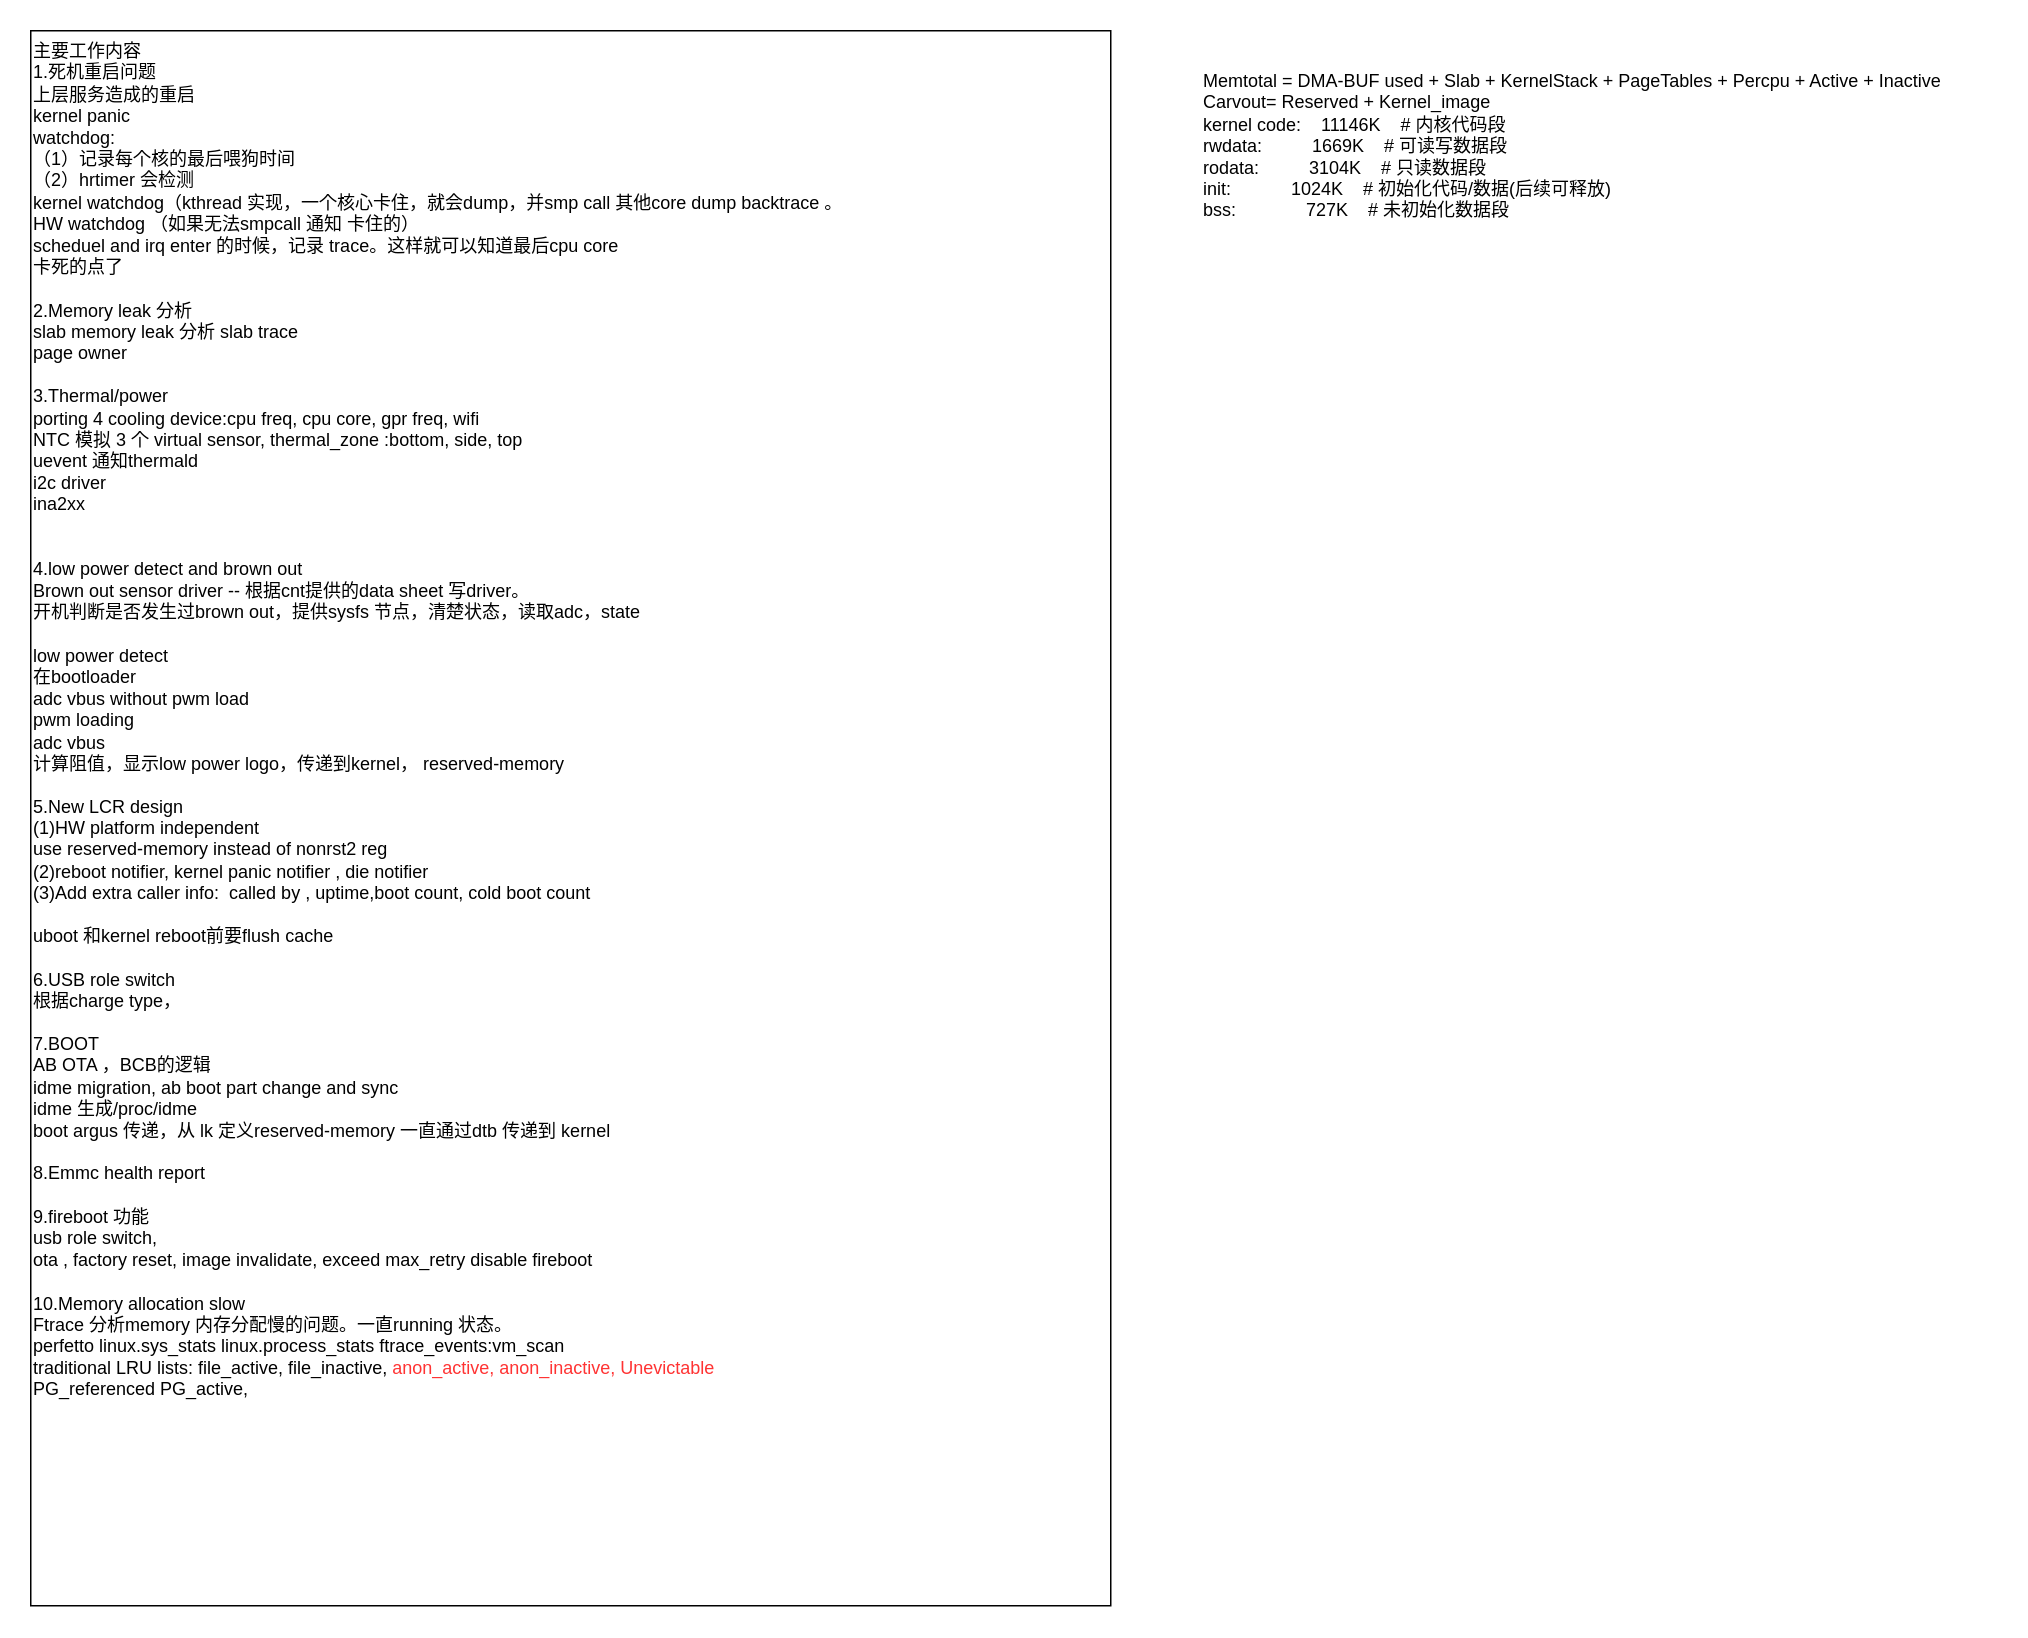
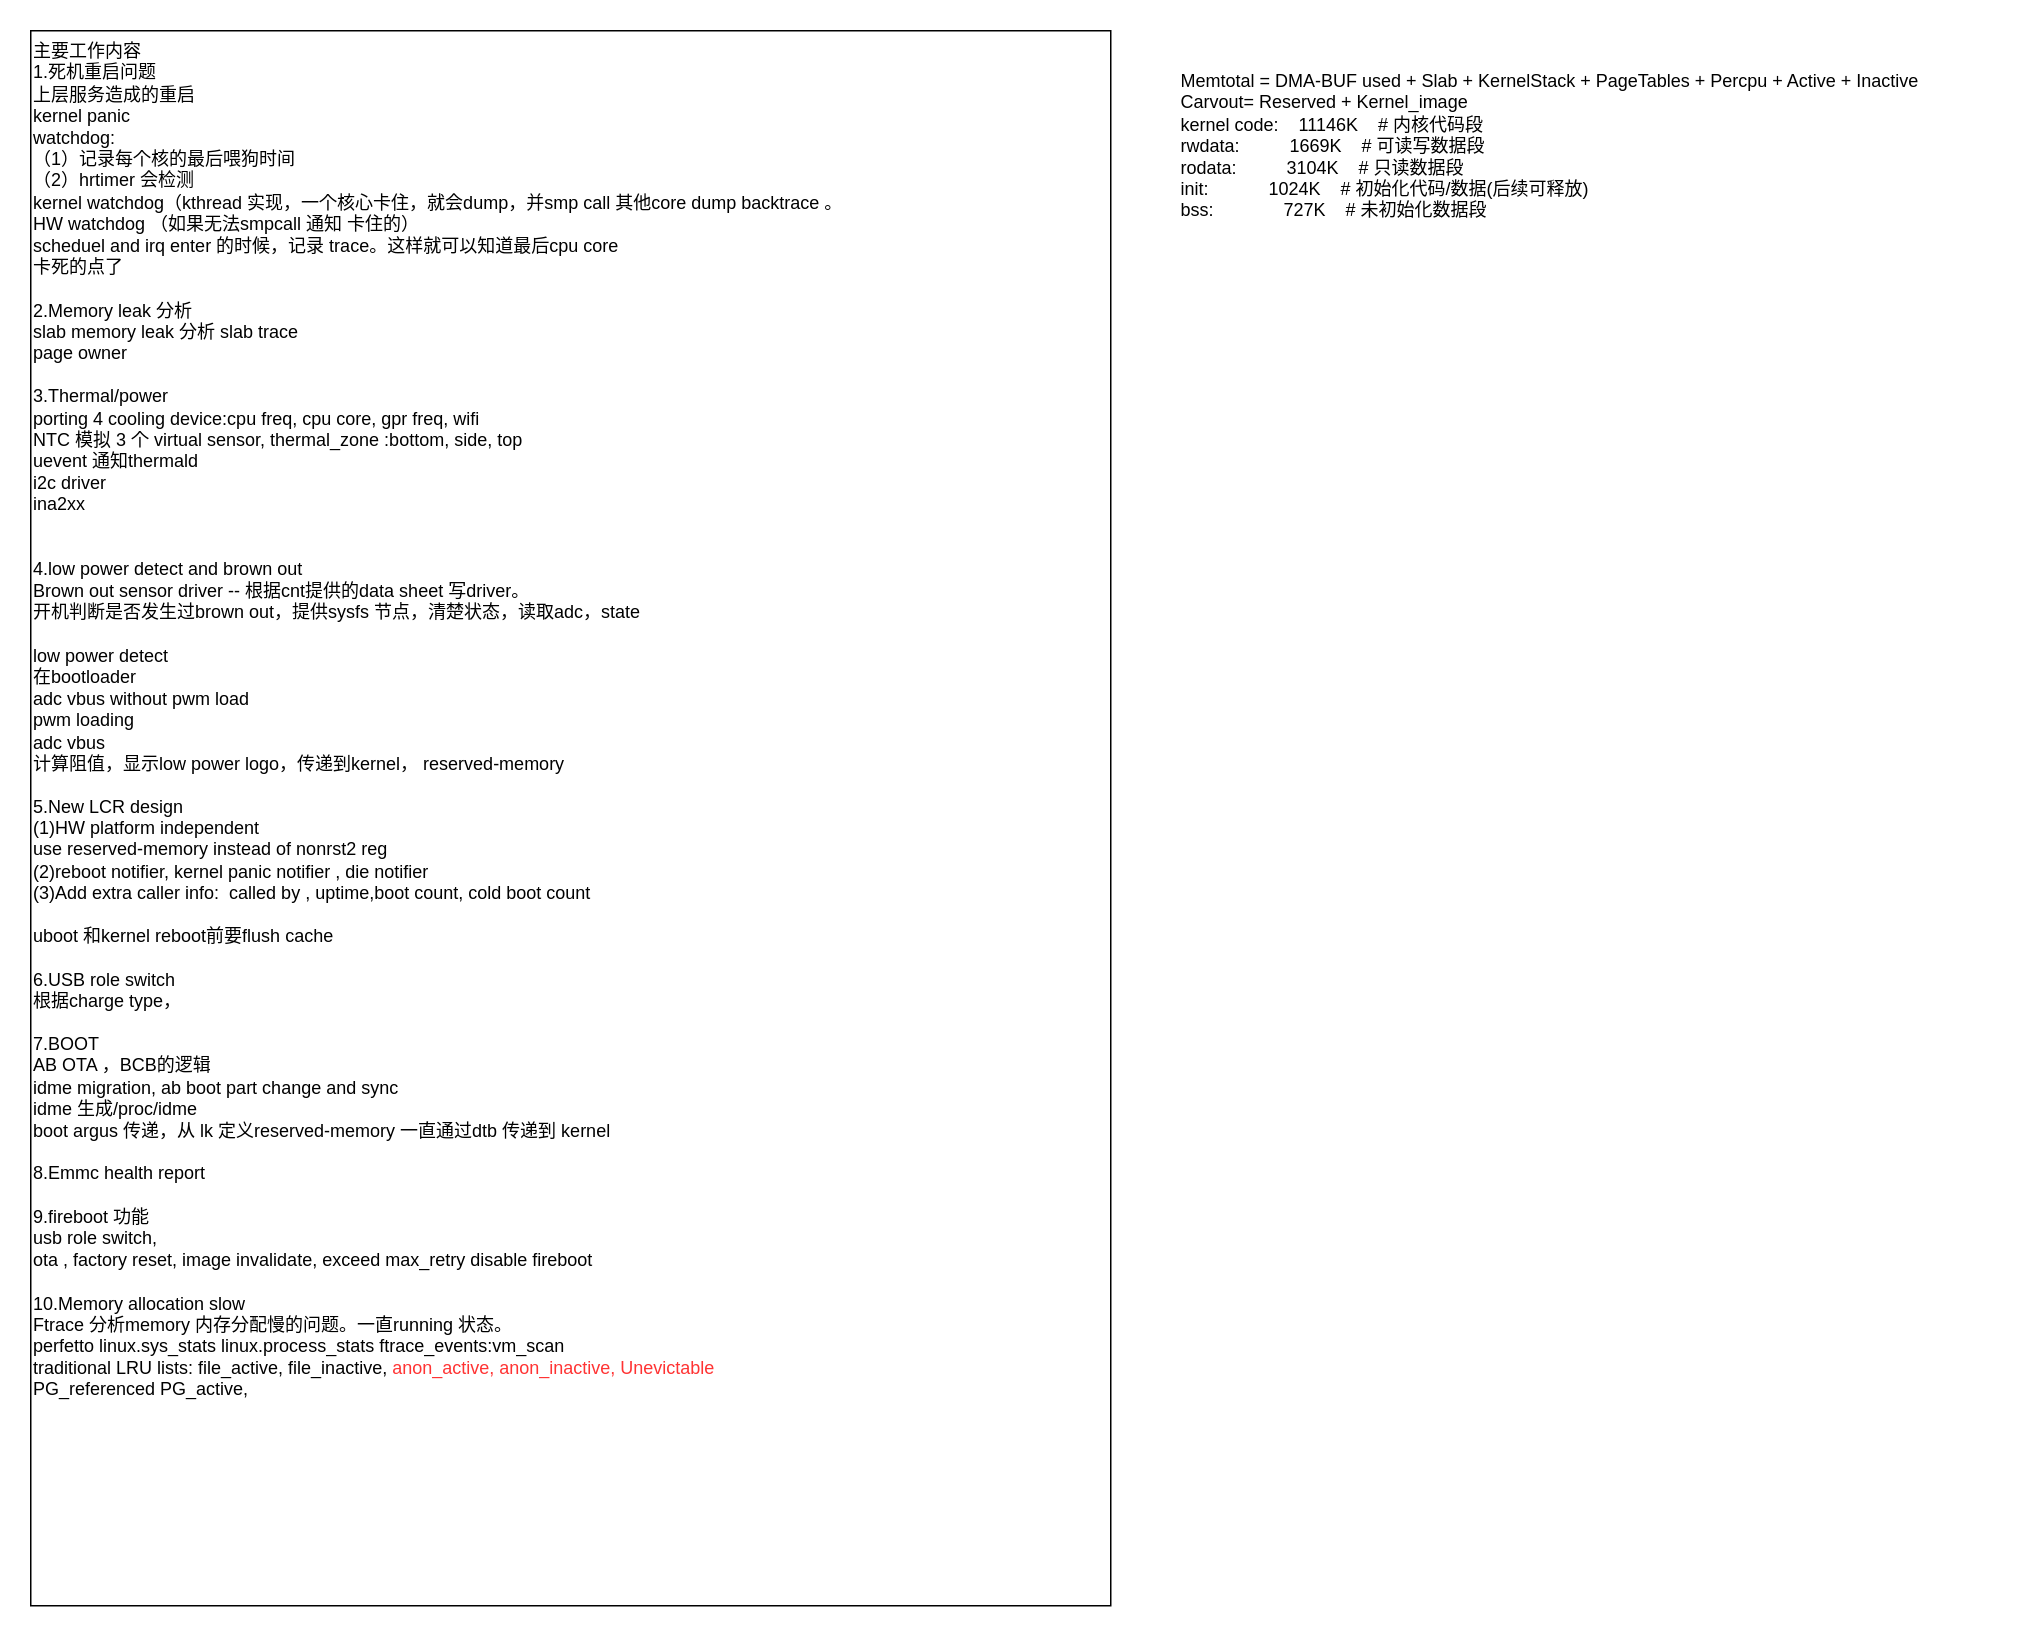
node "Memtotal = DMA-BUF used + Slab + KernelStack + PageTables + Percpu + Active + Inactive Carvout= Reserved + Kernel_image kernel code: 11146K # 内核代码段 rwdata: 1669K # 可读写数据段 rodata: 3104K # 只读数据段 init: 1024K # 初始化代码/数据(后续可释放) bss: 727K # 未初始化数据段": moved (1598, 151) -> (1576, 151)
